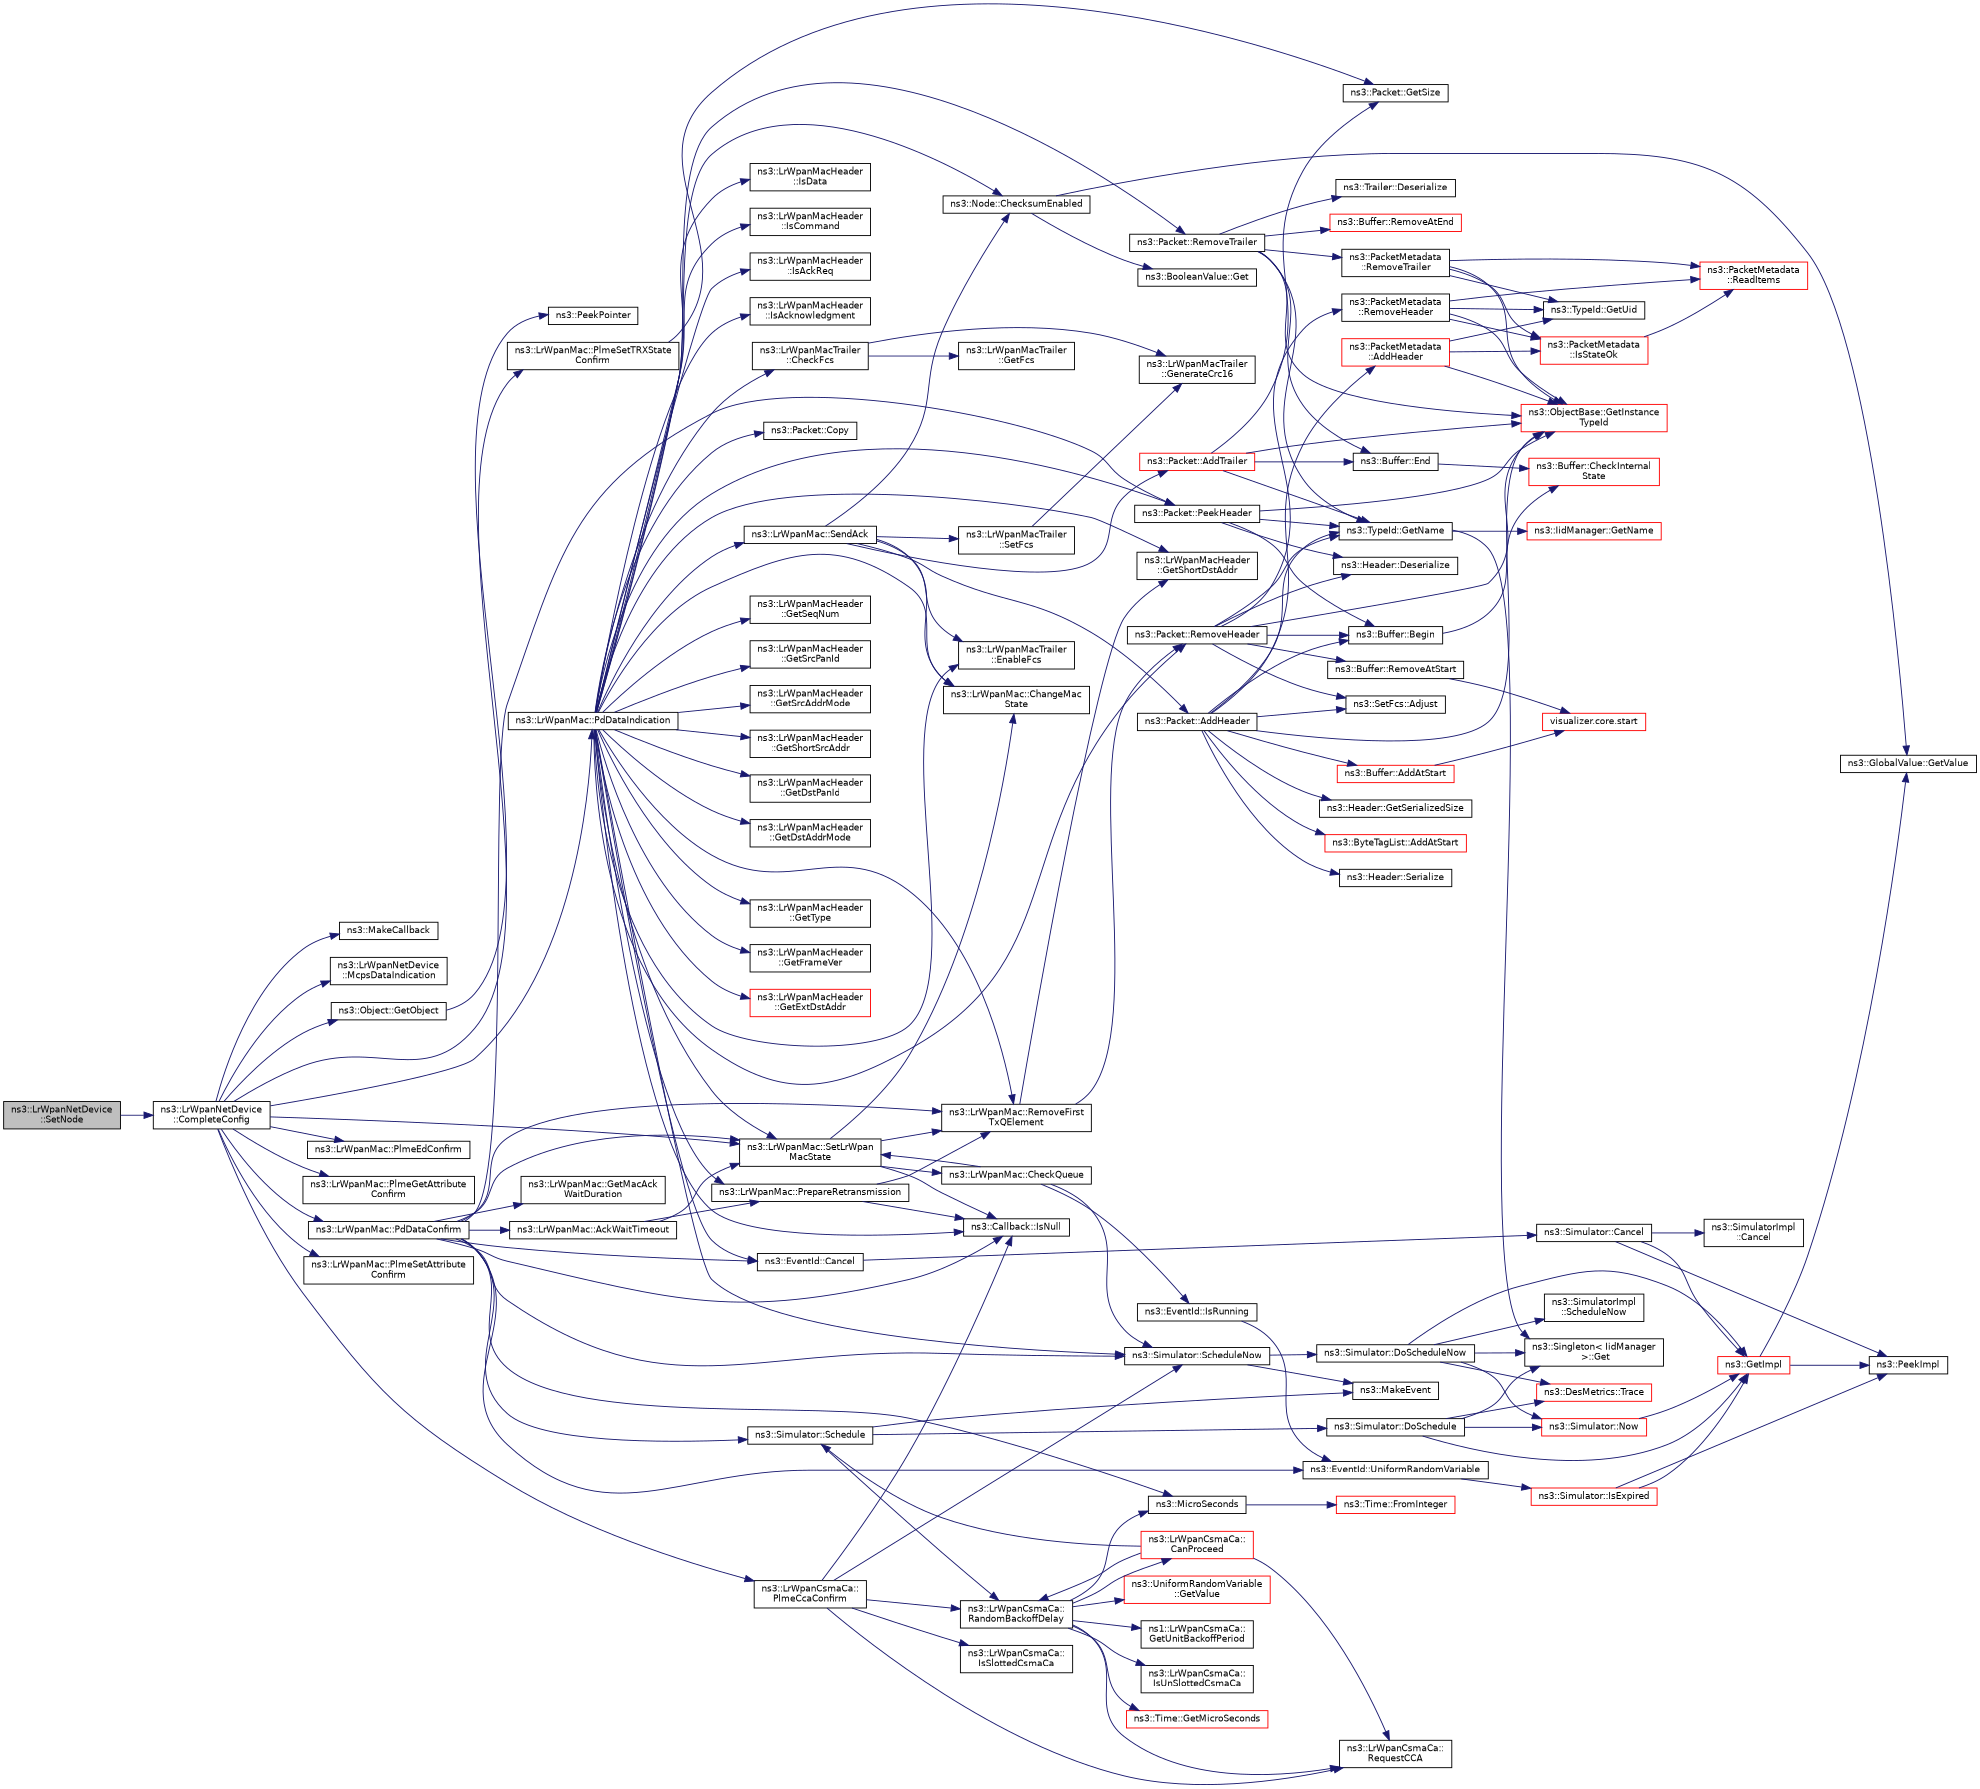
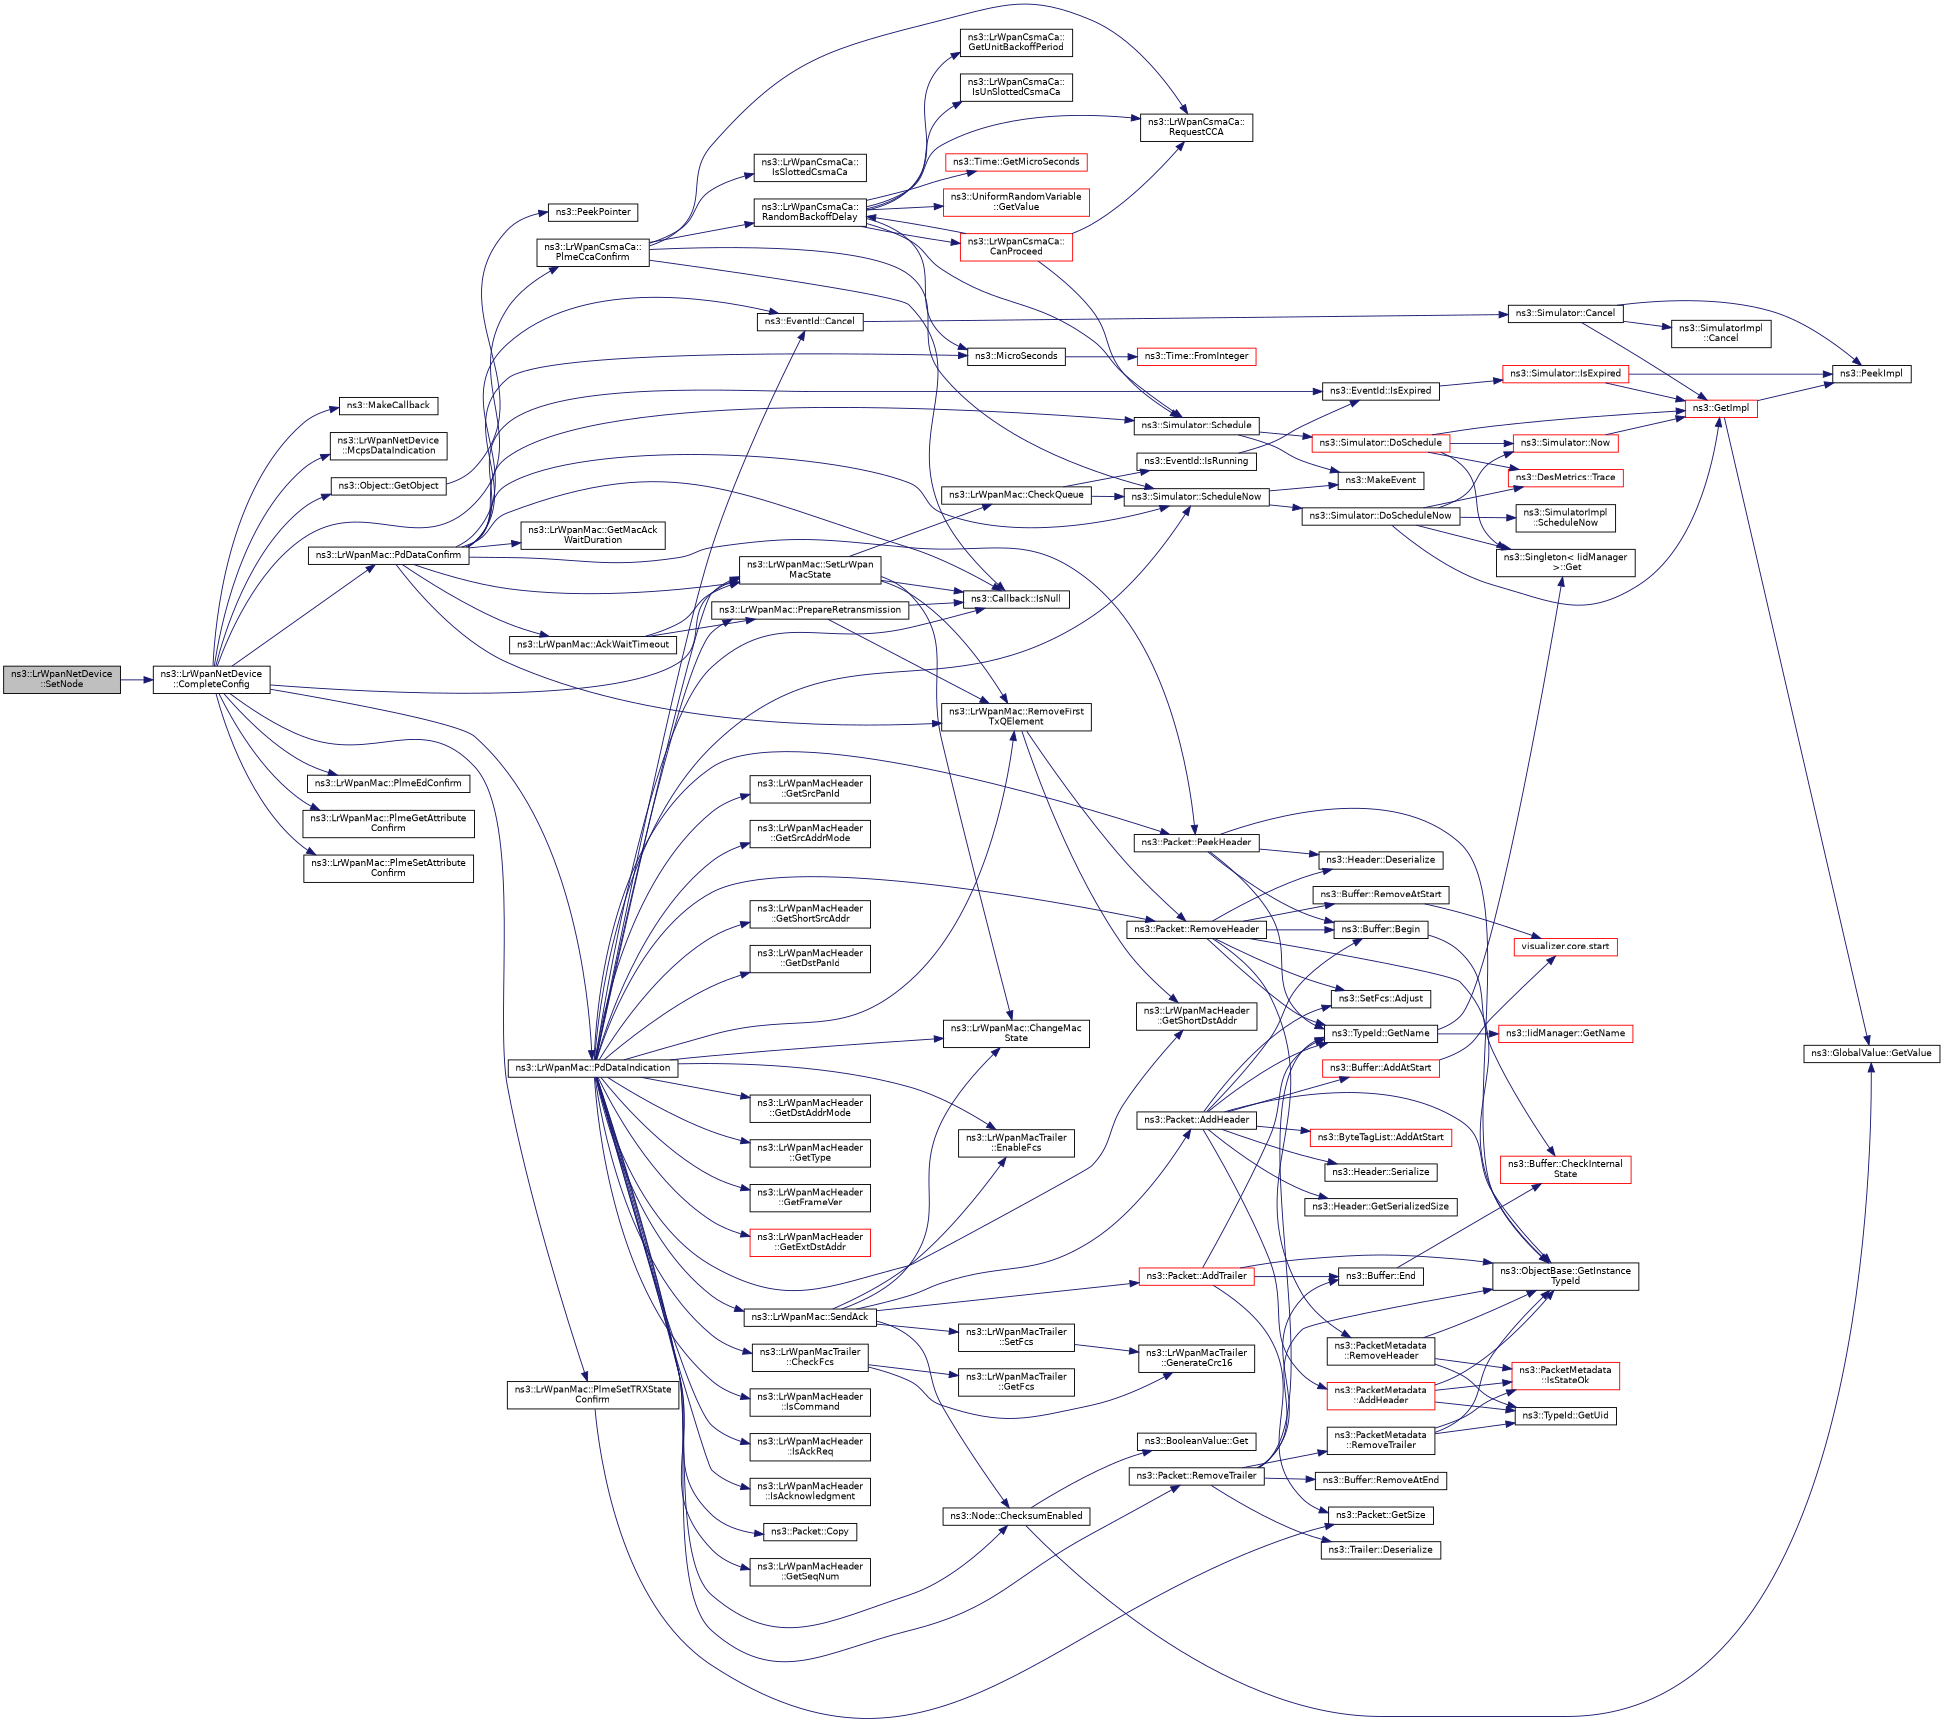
node "ns3::LrWpanMacHeader ::IsData": removed
node "ns3::Buffer::RemoveAtEnd": color red -> black
node "ns3::PacketMetadata ::ReadItems": removed
node "ns3::ObjectBase::GetInstance TypeId": color red -> black
edge "ns3::LrWpanMac::CheckQueue" -> "ns3::LrWpanMac::SetLrWpan MacState": removed
node "ns3::Simulator::DoSchedule": color black -> red
node "ns3::EventId::UniformRandomVariable": label "ns3::EventId::UniformRandomVariable" -> "ns3::EventId::IsExpired"
edge "ns3::Simulator::Schedule" -> "ns3::LrWpanCsmaCa:: RandomBackoffDelay": reversed
node "ns1::LrWpanCsmaCa:: GetUnitBackoffPeriod": label "ns1::LrWpanCsmaCa:: GetUnitBackoffPeriod" -> "ns3::LrWpanCsmaCa:: GetUnitBackoffPeriod"
